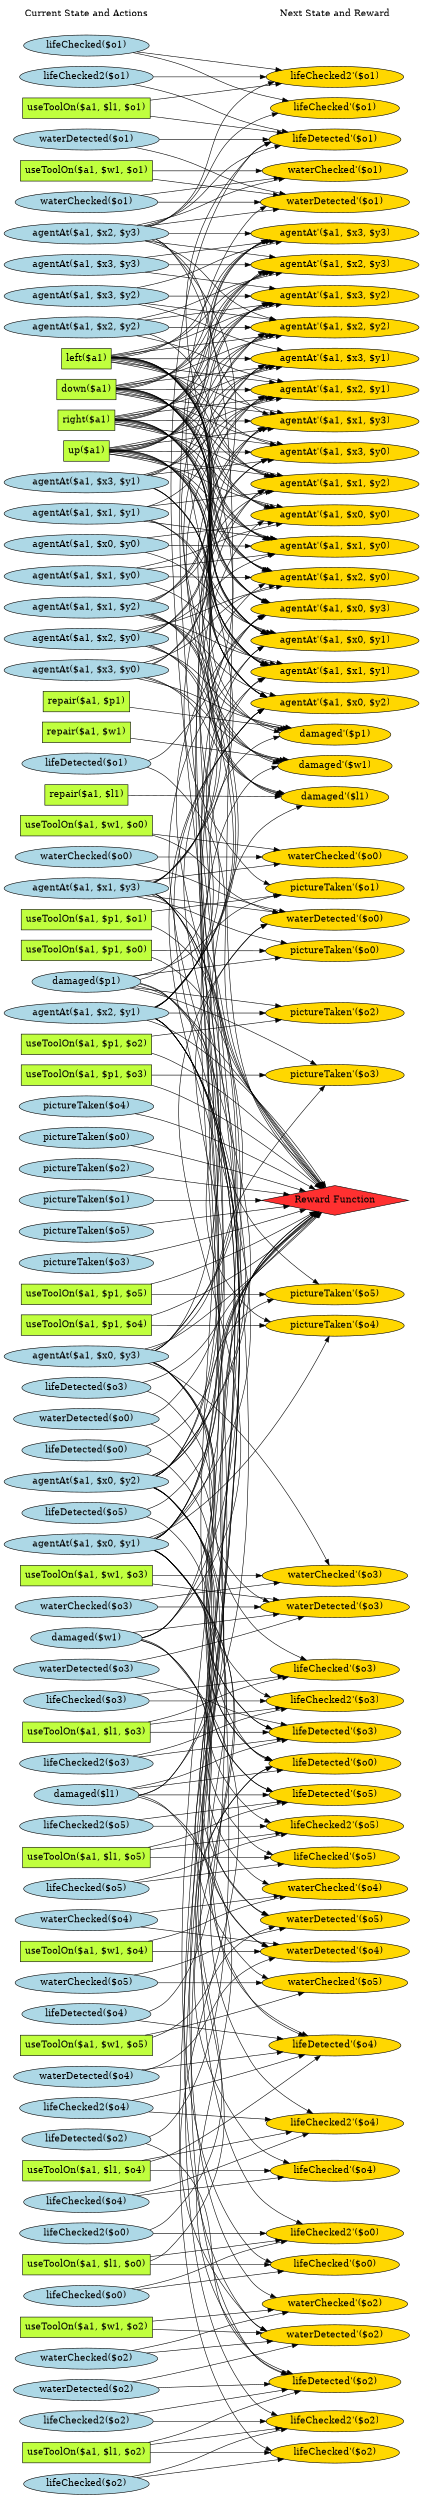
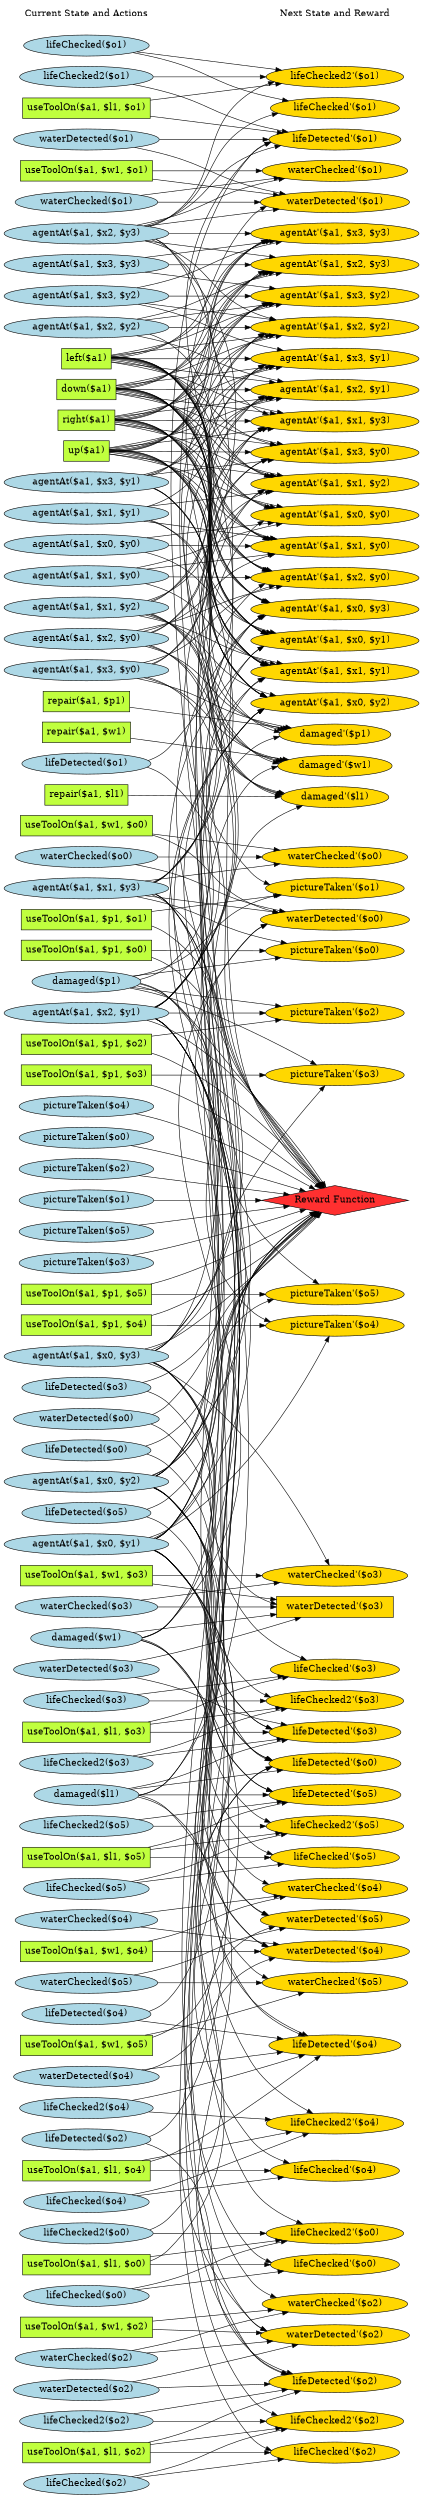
node "waterDetected'($o3)": shape ellipse -> box
